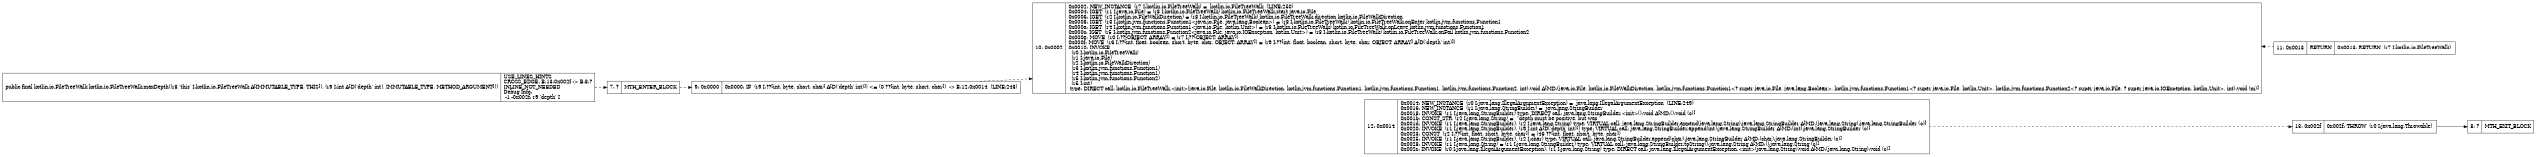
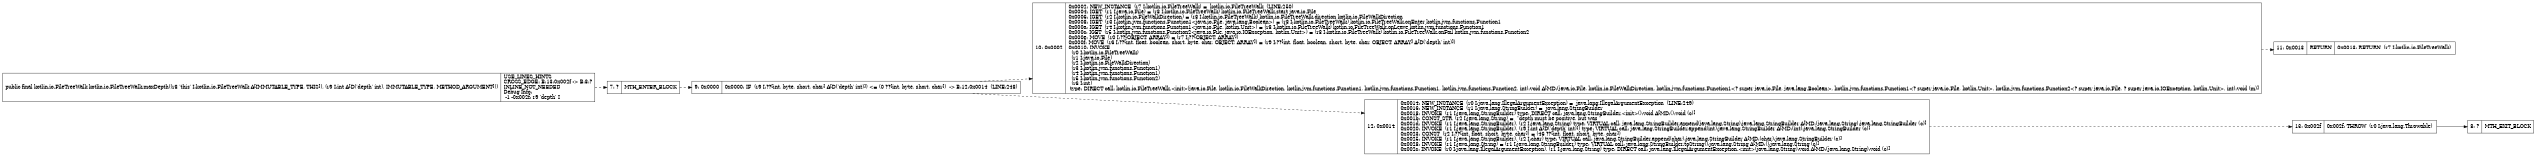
edge "11: 0x0013" -> "10: 0x0002": reversed
node "10: 0x0002": text "(r5 I:int)" -> "(r6 I:int)"
edge "9: 0x0000" -> "12: 0x0014": added
